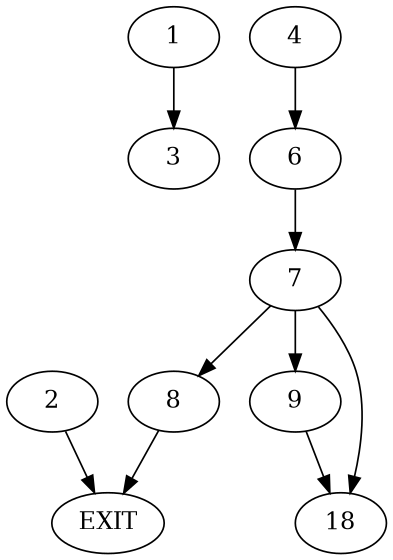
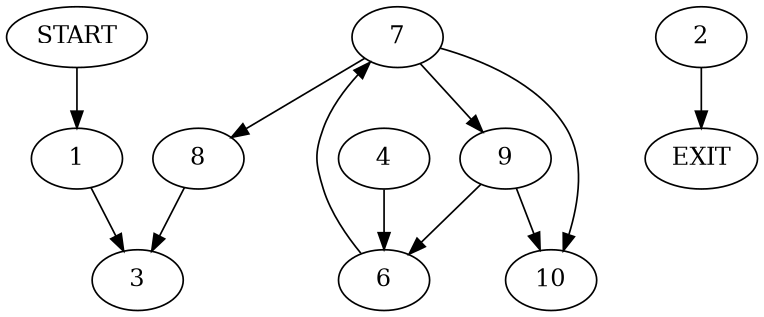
node "START": added
edge "9" -> "6": added
edge "8" -> "EXIT": now "8" -> "3"
node "18": label "18" -> "10"
